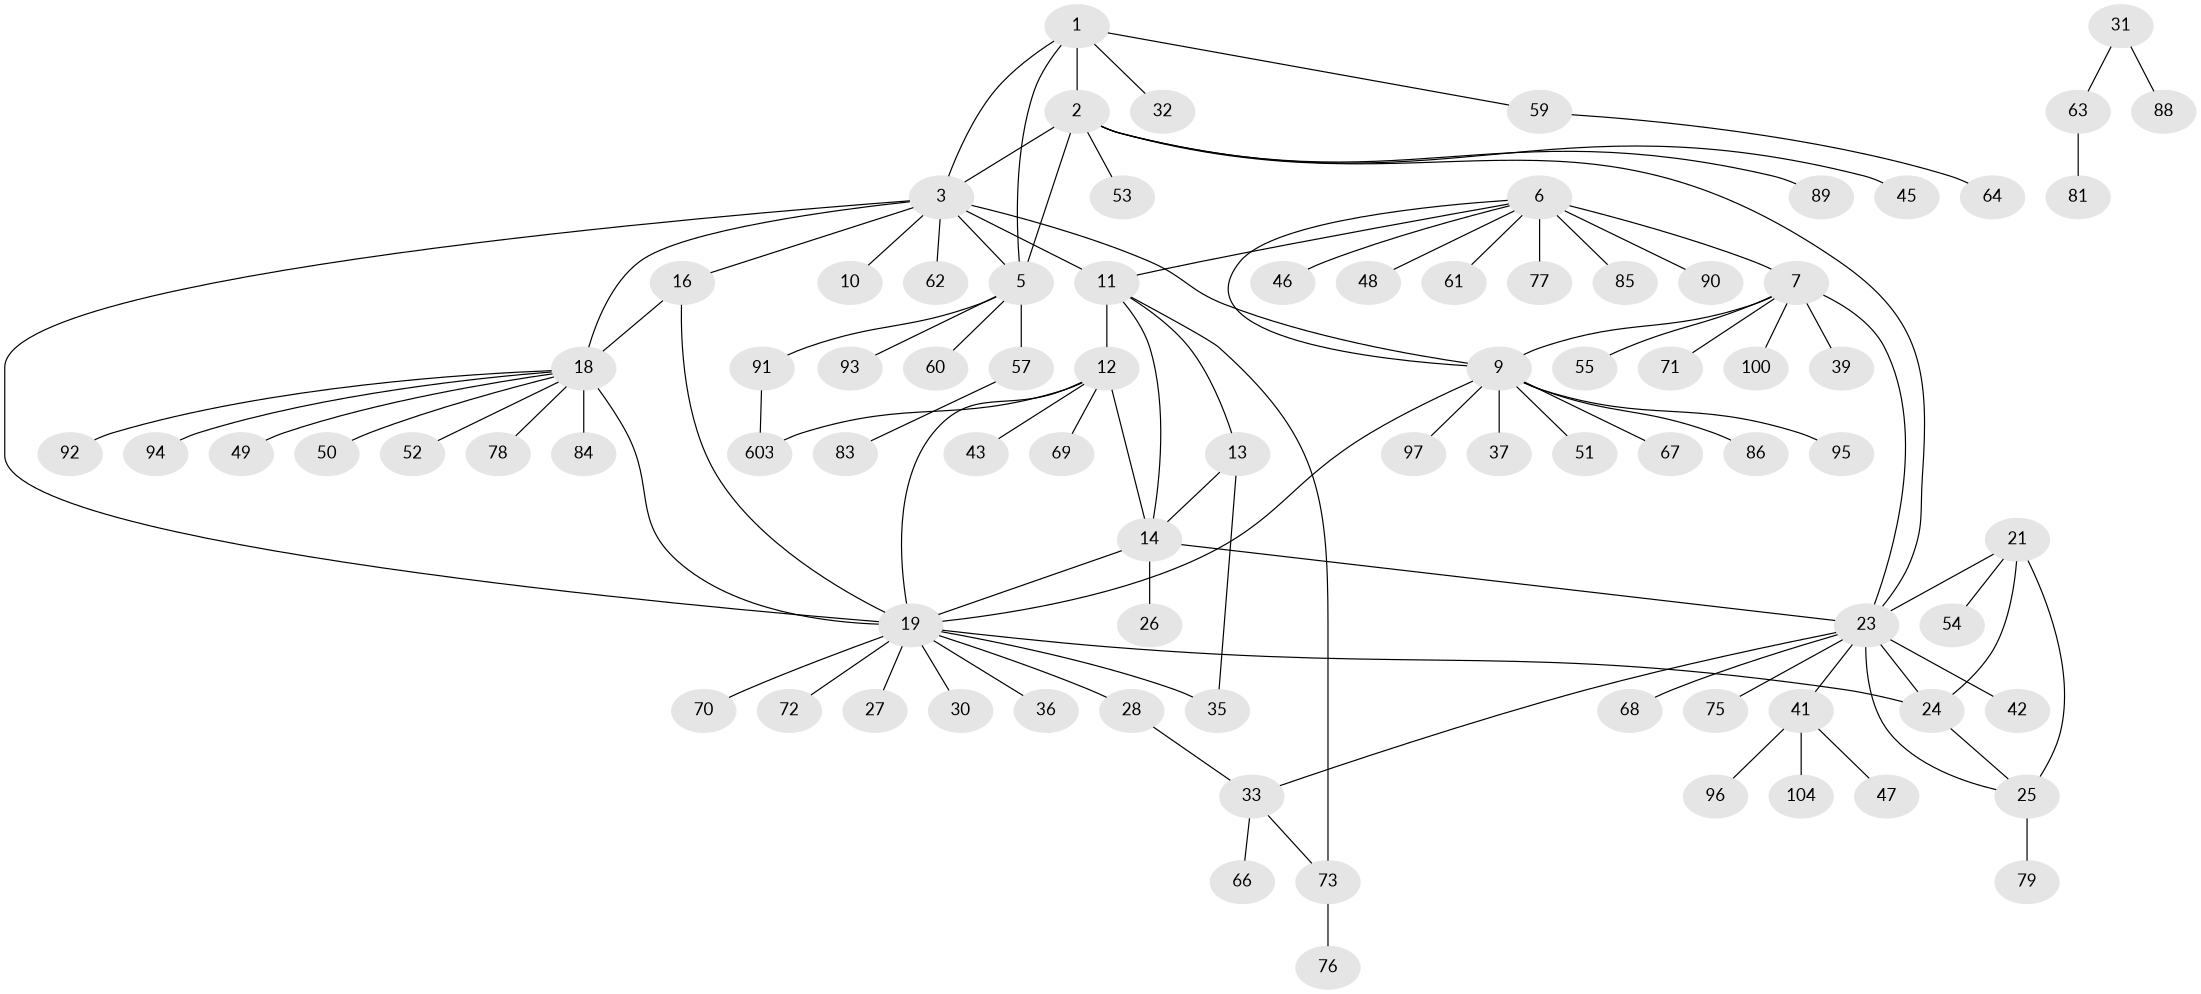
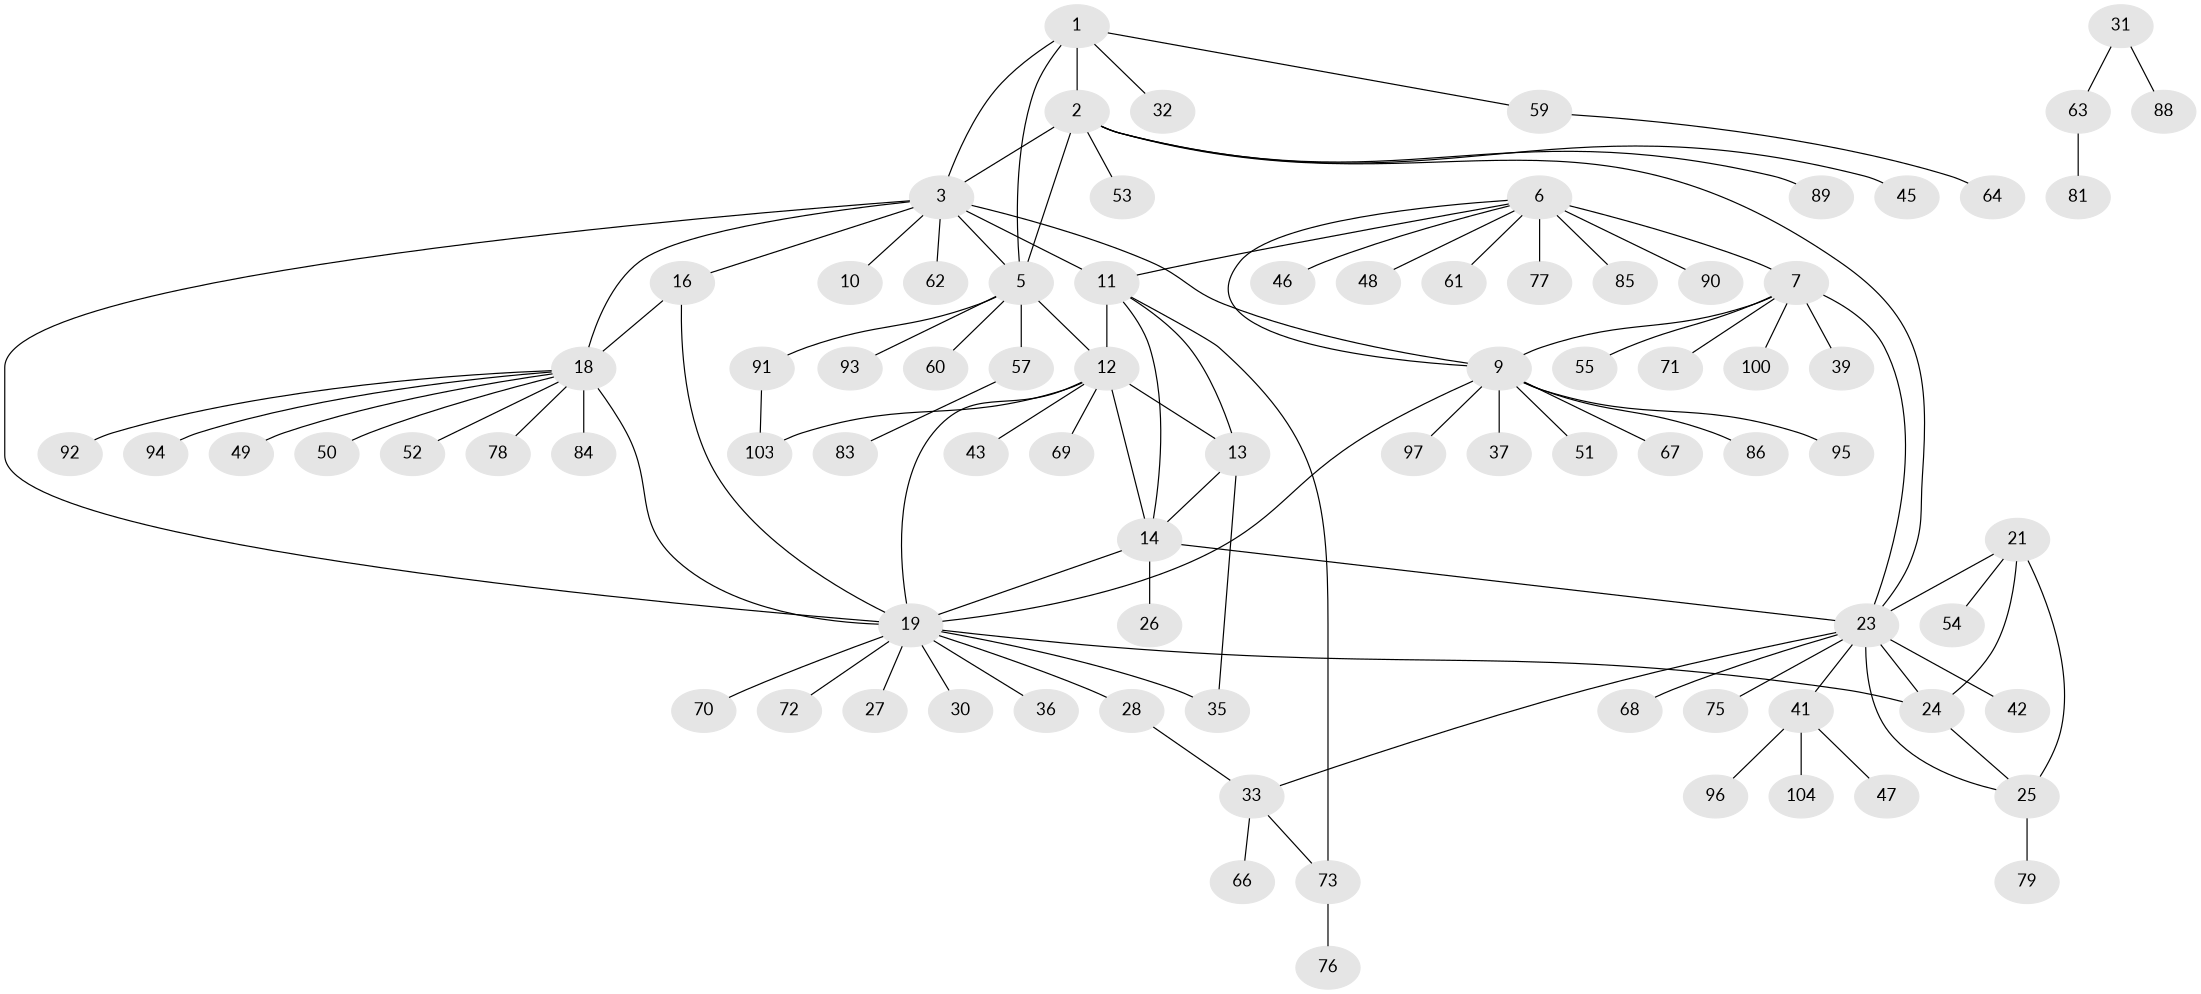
edge "5" -- "12": added
edge "12" -- "13": added
node "603": label "603" -> "103"
